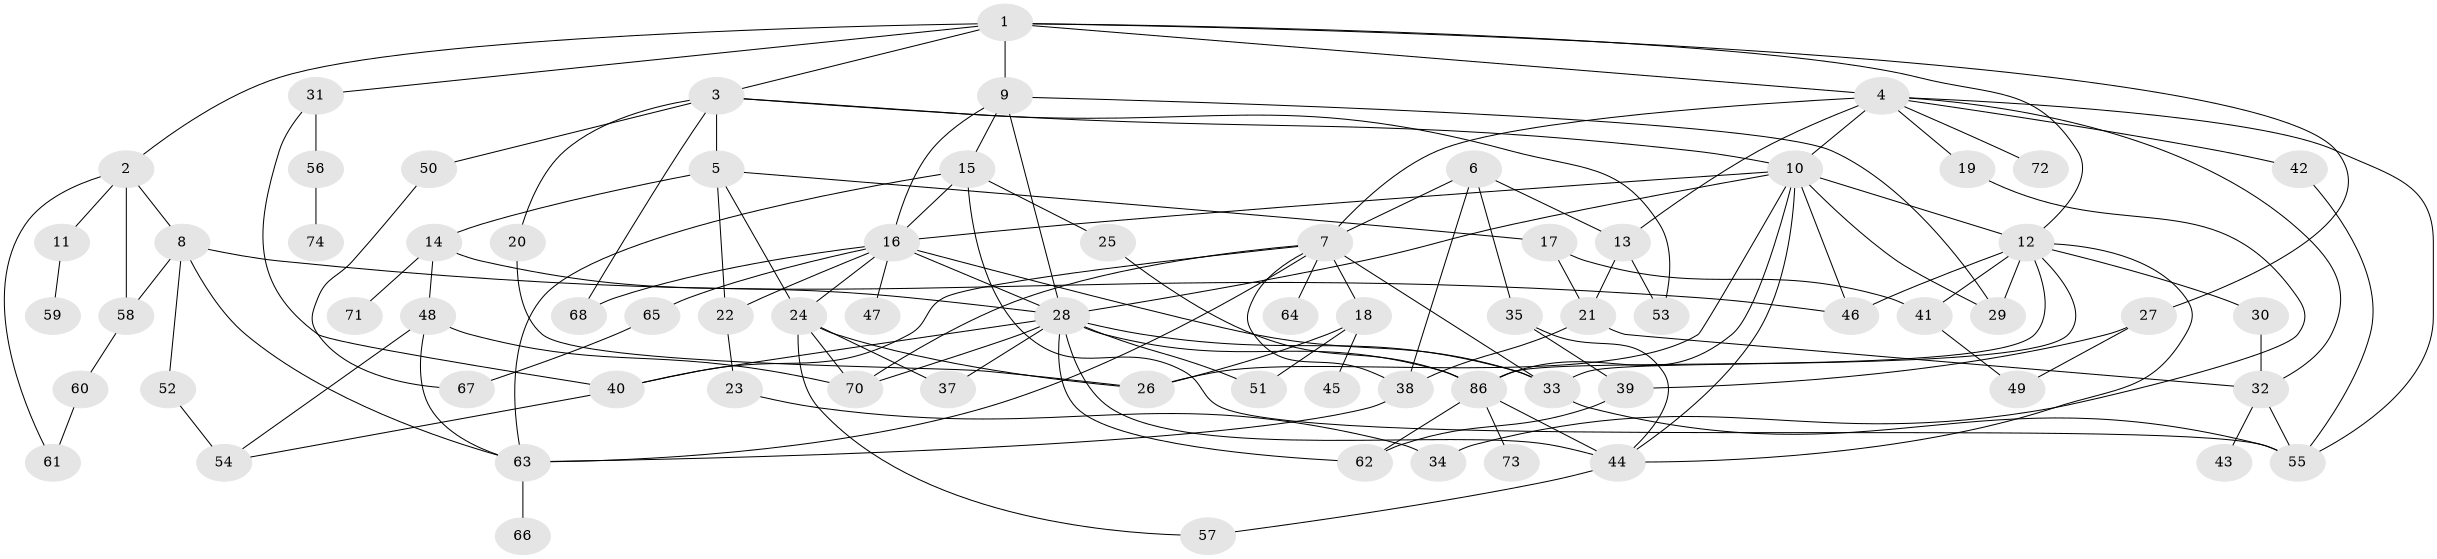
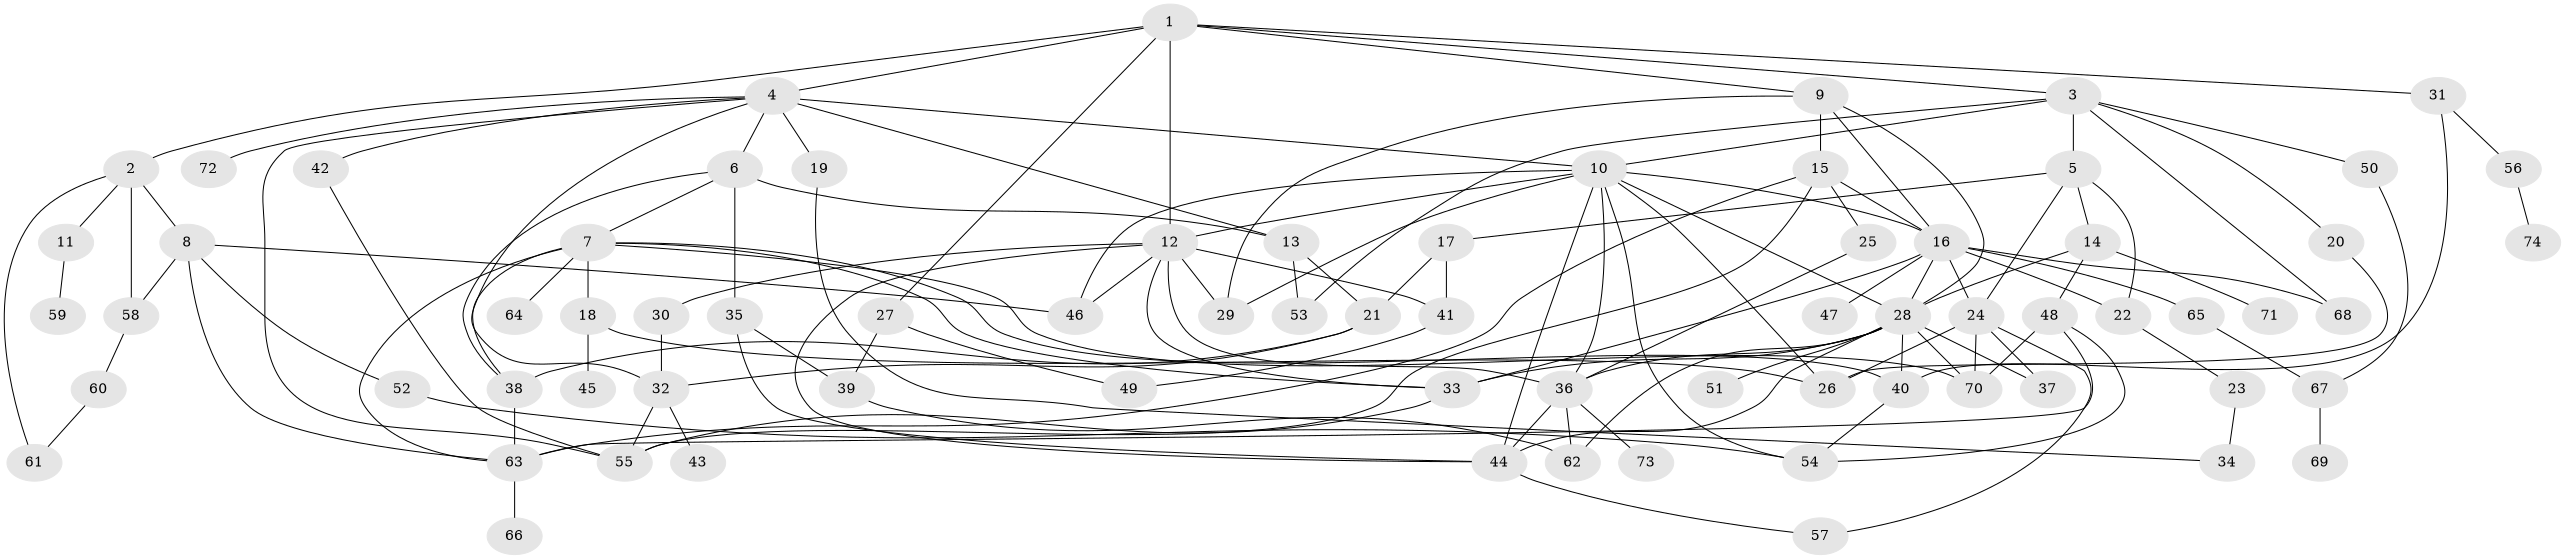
edge "4" -- "7": now "4" -- "6"
edge "18" -- "51": removed
edge "10" -- "54": added
node "86": label "86" -> "36"
node "69": added
